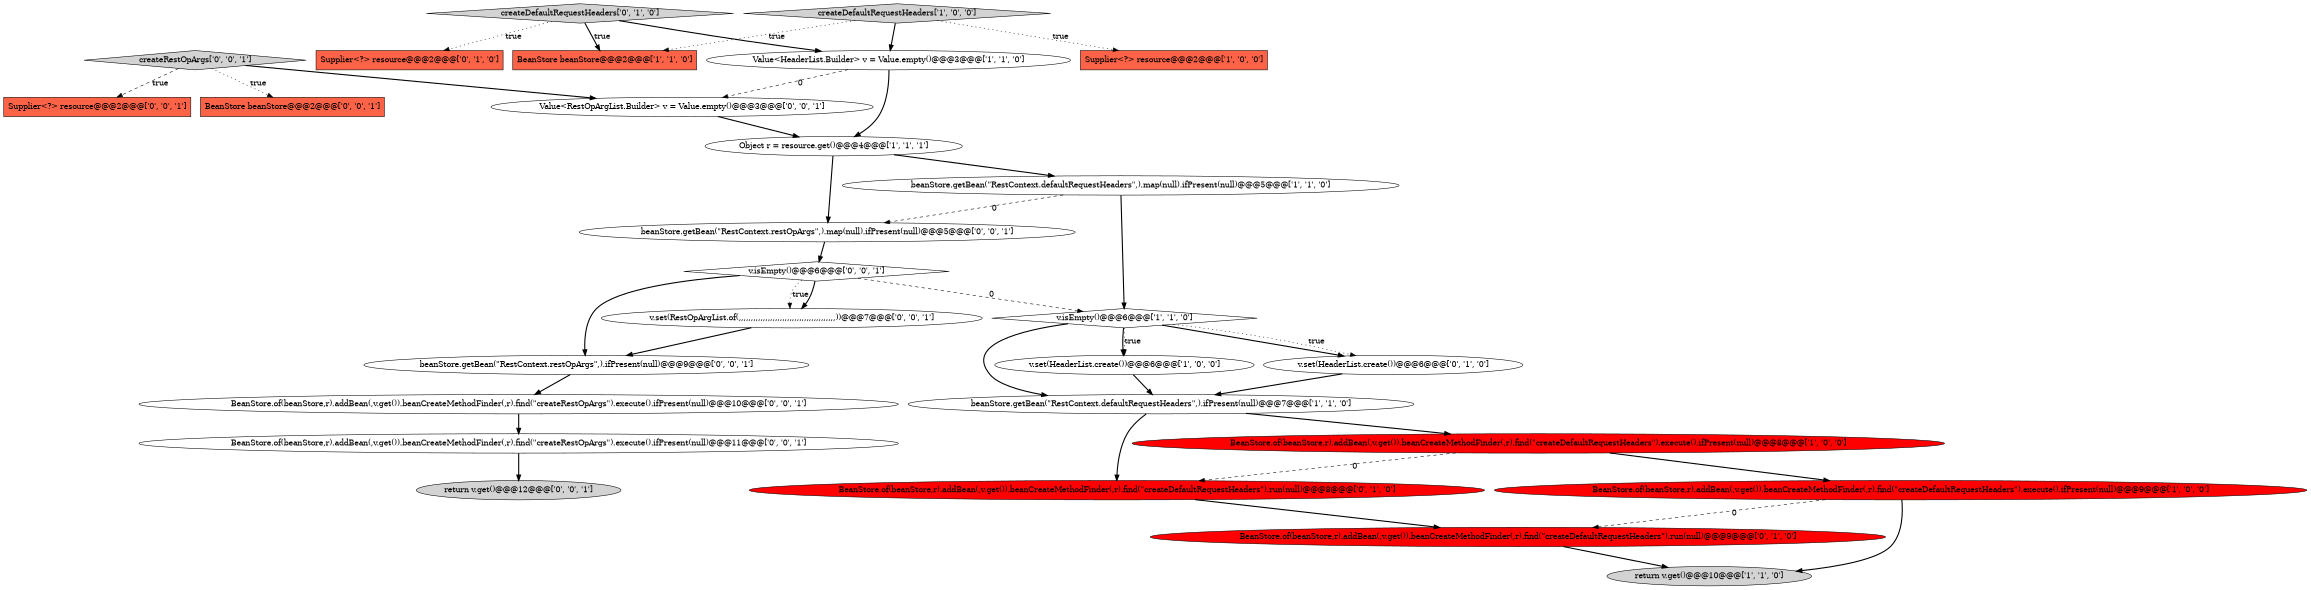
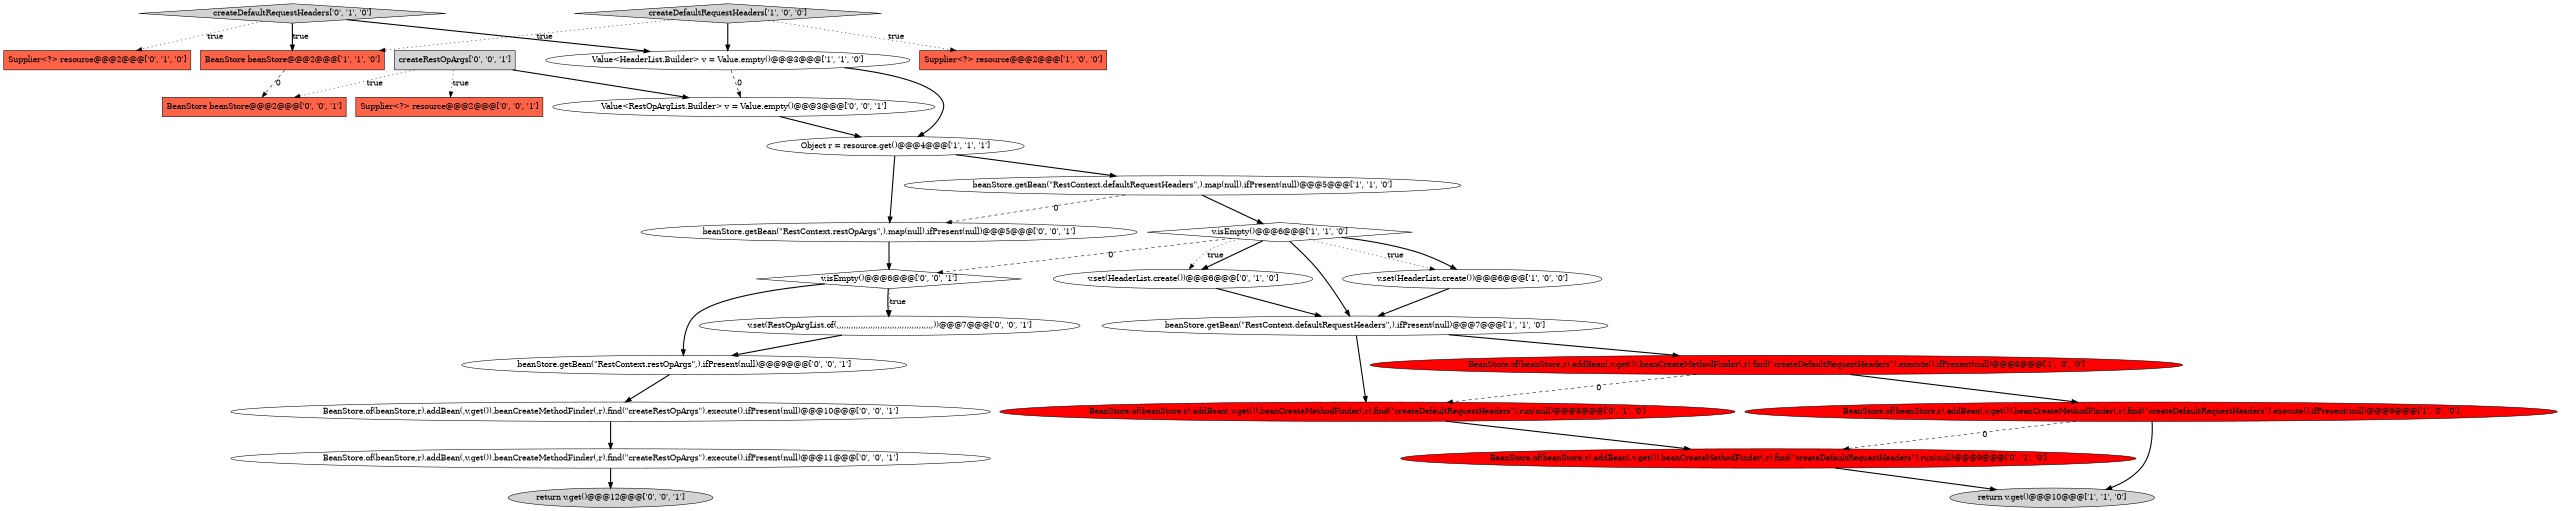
node "createRestOpArgs['0', '0', '1']": shape diamond -> box
edge "createRestOpArgs['0', '0', '1']" -> "Supplier<?> resource@@@2@@@['0', '0', '1']": style dashed -> dotted
edge "BeanStore beanStore@@@2@@@['1', '1', '0']" -> "BeanStore beanStore@@@2@@@['0', '0', '1']": added, label "0"
edge "v.isEmpty()@@@6@@@['0', '0', '1']" -> "v.isEmpty()@@@6@@@['1', '1', '0']": reversed
